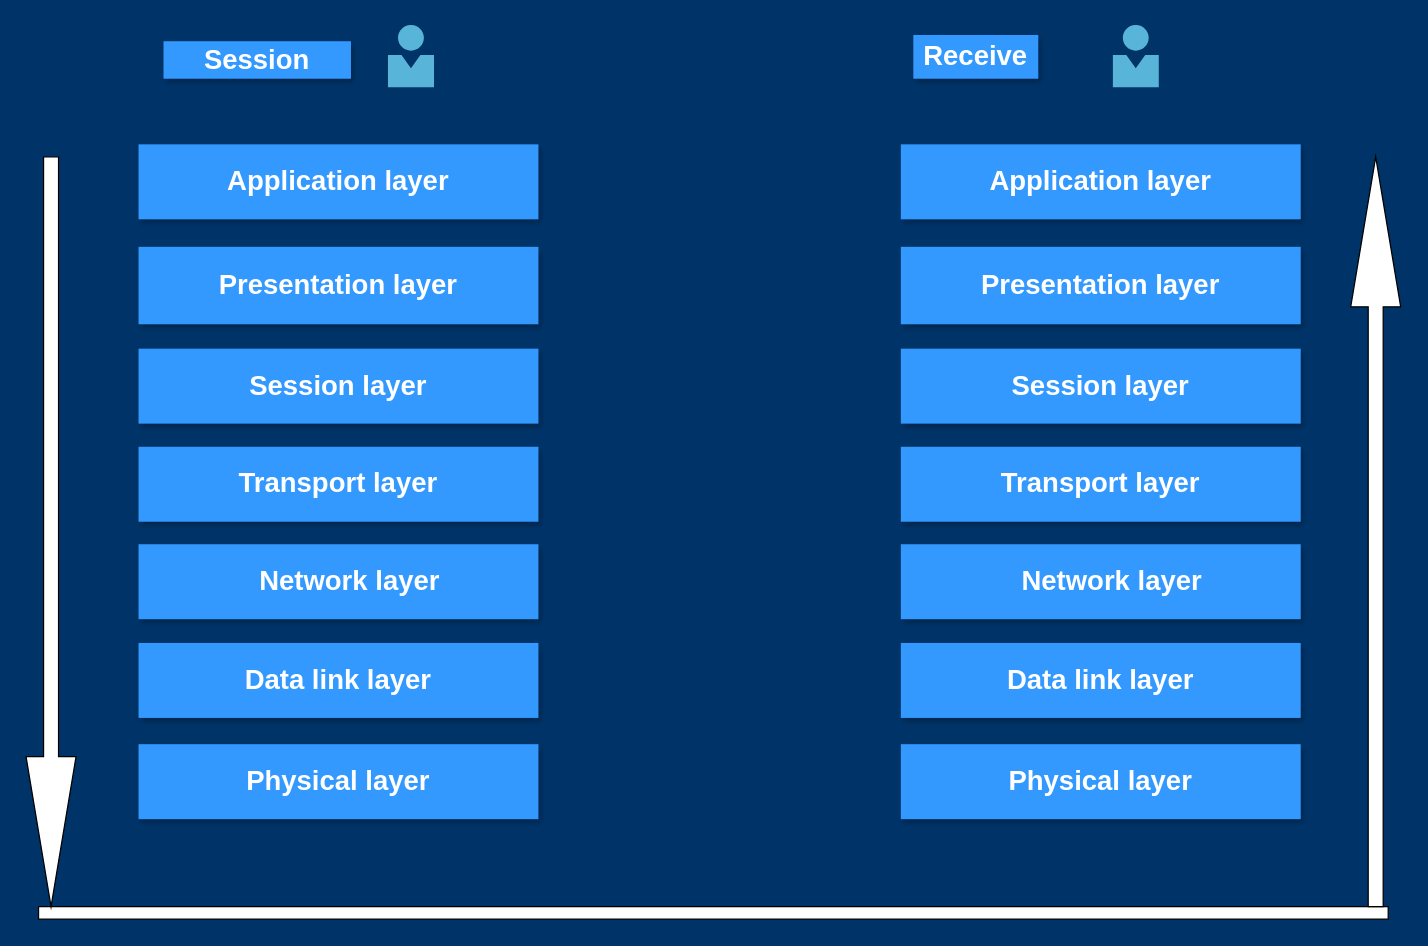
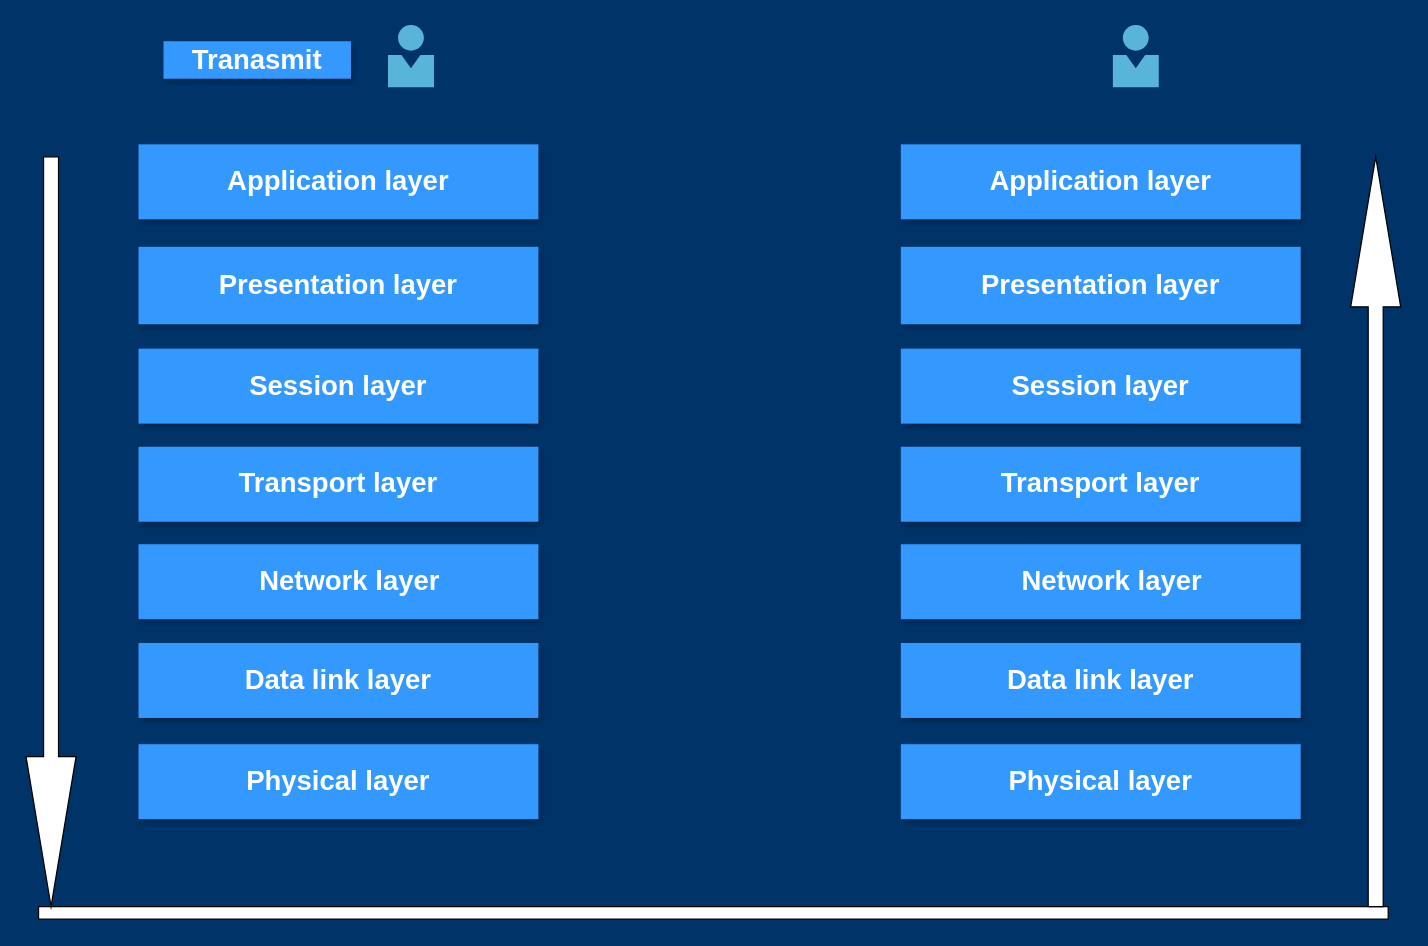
node "Receive": removed
node "Session": label "Session" -> "Tranasmit"
